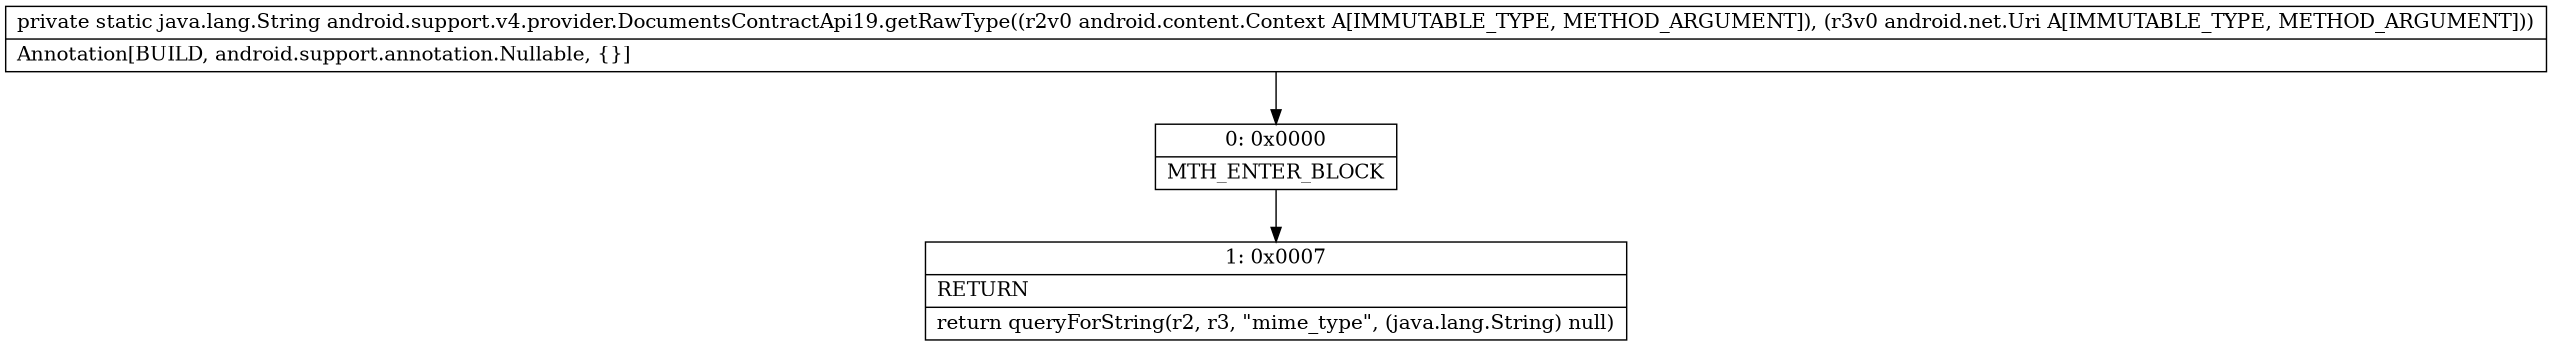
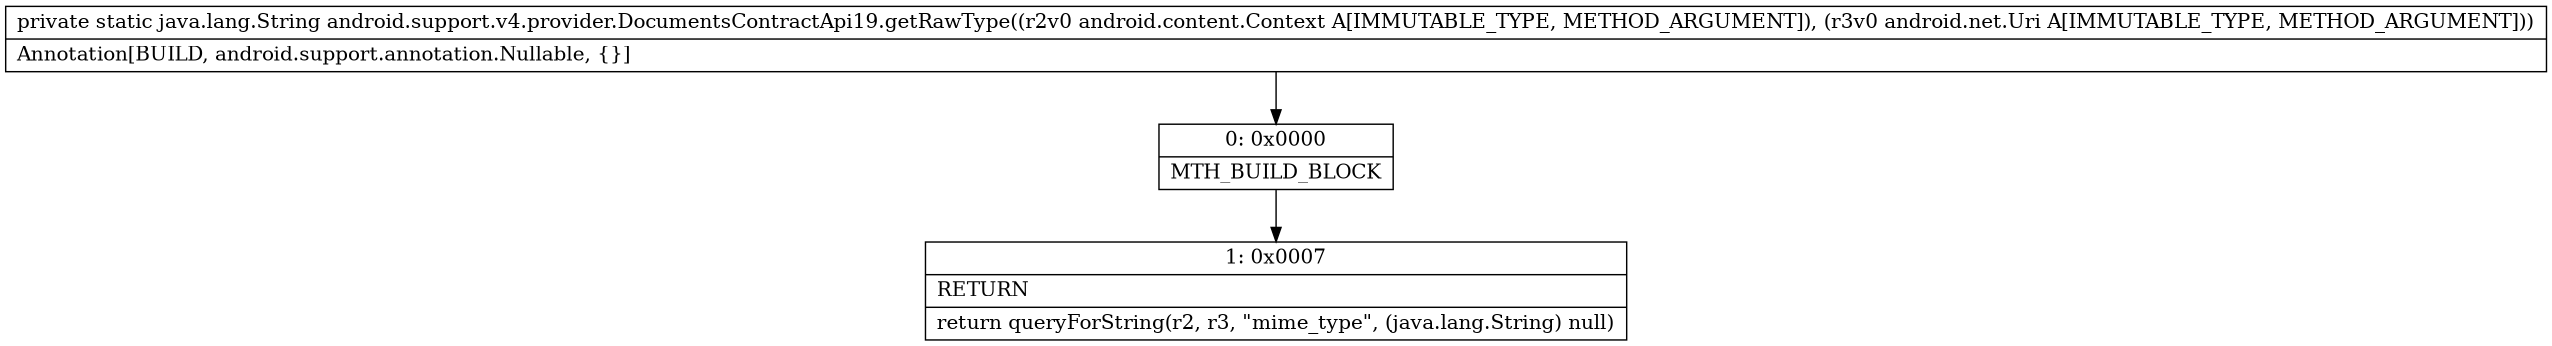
node "0: 0x0000": text "MTH_ENTER_BLOCK" -> "MTH_BUILD_BLOCK"
